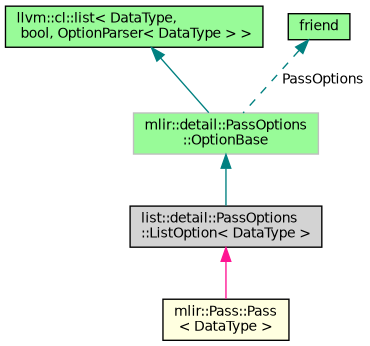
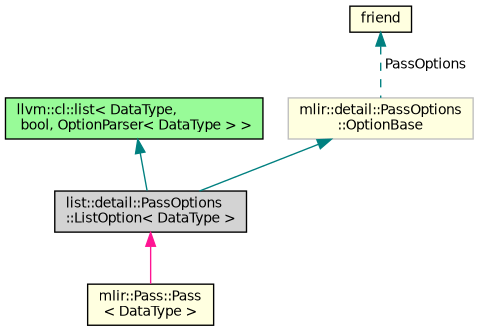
node "friend": fillcolor palegreen -> lightyellow
edge "mlir::detail::PassOptions ::OptionBase" -> "llvm::cl::list< DataType, bool, OptionParser< DataType > >": now "list::detail::PassOptions ::ListOption< DataType >" -> "llvm::cl::list< DataType, bool, OptionParser< DataType > >"
node "mlir::detail::PassOptions ::OptionBase": fillcolor palegreen -> lightyellow
